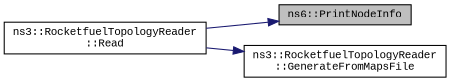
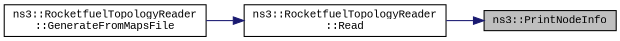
node "ns6::PrintNodeInfo": label "ns6::PrintNodeInfo" -> "ns3::PrintNodeInfo"
edge "ns3::RocketfuelTopologyReader ::Read" -> "ns3::RocketfuelTopologyReader ::GenerateFromMapsFile": reversed
